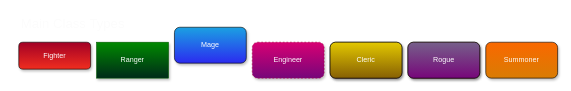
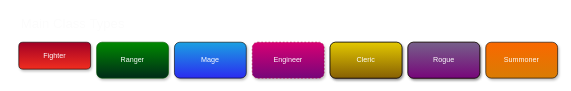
node "Mage": moved (210, 45) -> (210, 60)
node "Ranger": shape rectangle -> rounded rectangle
